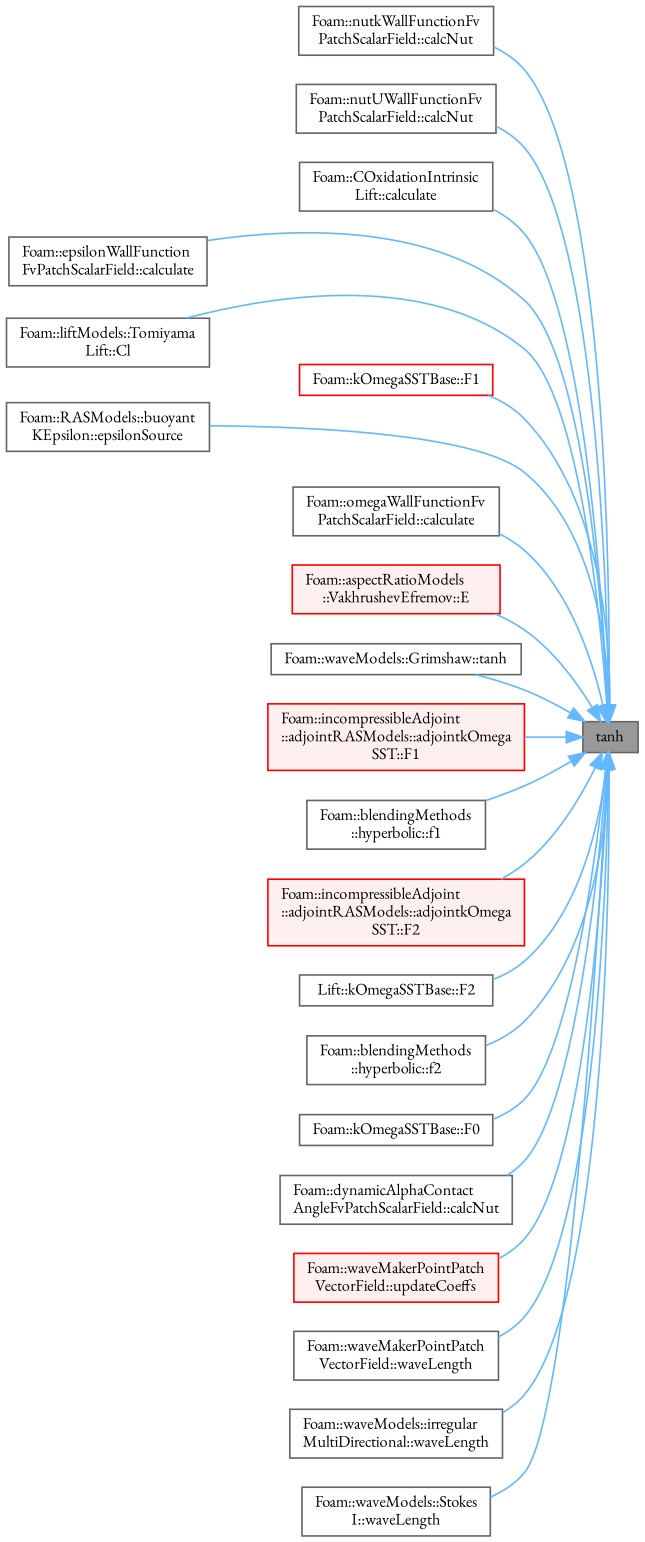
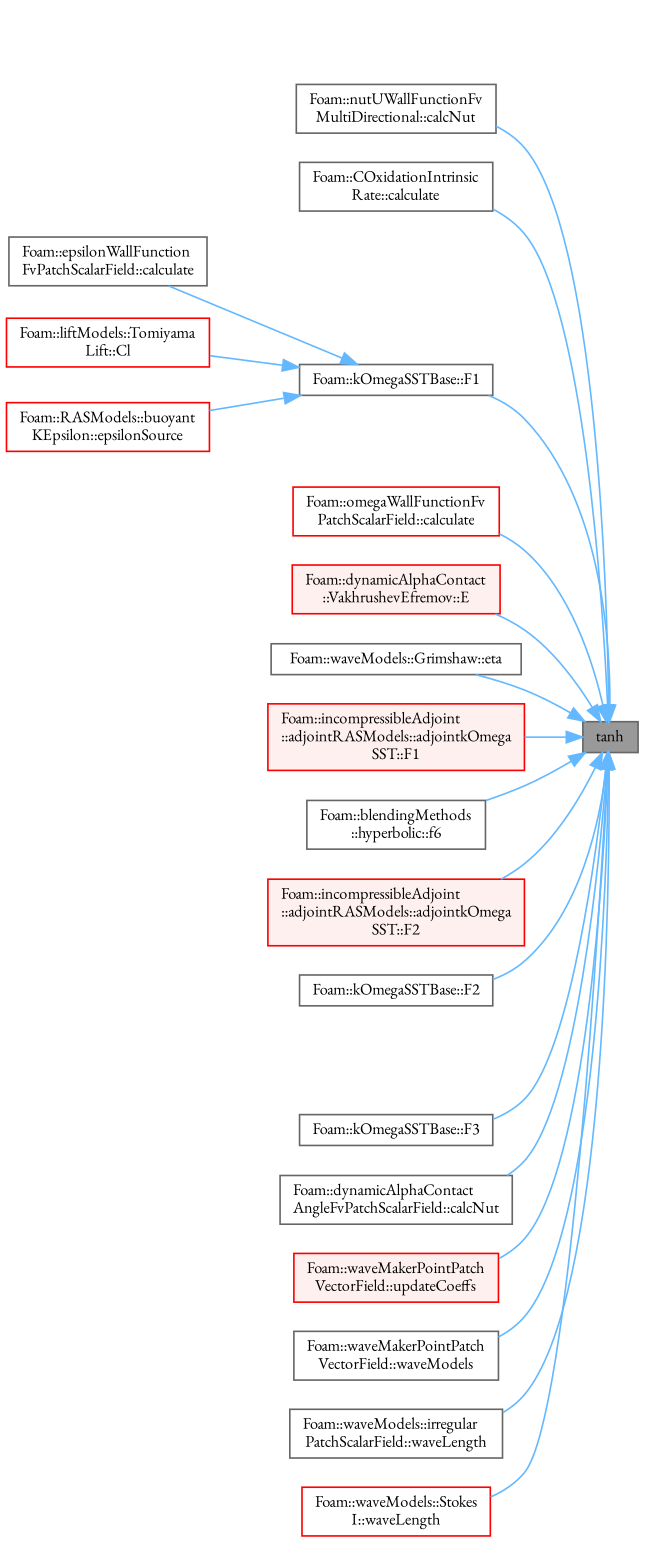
node "Foam::nutkWallFunctionFv PatchScalarField::calcNut": removed
node "Foam::nutUWallFunctionFv PatchScalarField::calcNut": label "Foam::nutUWallFunctionFv PatchScalarField::calcNut" -> "Foam::nutUWallFunctionFv MultiDirectional::calcNut"
node "Foam::COxidationIntrinsic Lift::calculate": label "Foam::COxidationIntrinsic Lift::calculate" -> "Foam::COxidationIntrinsic Rate::calculate"
edge "Foam::epsilonWallFunction FvPatchScalarField::calculate" -> "tanh": now "Foam::epsilonWallFunction FvPatchScalarField::calculate" -> "Foam::kOmegaSSTBase::F1"
node "Foam::liftModels::Tomiyama Lift::Cl": color grey40 -> red
edge "Foam::liftModels::Tomiyama Lift::Cl" -> "tanh": now "Foam::liftModels::Tomiyama Lift::Cl" -> "Foam::kOmegaSSTBase::F1"
node "Foam::kOmegaSSTBase::F1": color red -> grey40
node "Foam::RASModels::buoyant KEpsilon::epsilonSource": color grey40 -> red
edge "Foam::RASModels::buoyant KEpsilon::epsilonSource" -> "tanh": now "Foam::RASModels::buoyant KEpsilon::epsilonSource" -> "Foam::kOmegaSSTBase::F1"
node "Foam::omegaWallFunctionFv PatchScalarField::calculate": color grey40 -> red
node "Foam::aspectRatioModels ::VakhrushevEfremov::E": label "Foam::aspectRatioModels ::VakhrushevEfremov::E" -> "Foam::dynamicAlphaContact ::VakhrushevEfremov::E"
node "Foam::waveModels::Grimshaw::tanh": label "Foam::waveModels::Grimshaw::tanh" -> "Foam::waveModels::Grimshaw::eta"
node "Foam::blendingMethods ::hyperbolic::f1": label "Foam::blendingMethods ::hyperbolic::f1" -> "Foam::blendingMethods ::hyperbolic::f6"
node "Lift::kOmegaSSTBase::F2": label "Lift::kOmegaSSTBase::F2" -> "Foam::kOmegaSSTBase::F2"
node "Foam::blendingMethods ::hyperbolic::f2": removed
node "Foam::kOmegaSSTBase::F0": label "Foam::kOmegaSSTBase::F0" -> "Foam::kOmegaSSTBase::F3"
node "Foam::waveMakerPointPatch VectorField::waveLength": label "Foam::waveMakerPointPatch VectorField::waveLength" -> "Foam::waveMakerPointPatch VectorField::waveModels"
node "Foam::waveModels::irregular MultiDirectional::waveLength": label "Foam::waveModels::irregular MultiDirectional::waveLength" -> "Foam::waveModels::irregular PatchScalarField::waveLength"
node "Foam::waveModels::Stokes I::waveLength": color grey40 -> red
